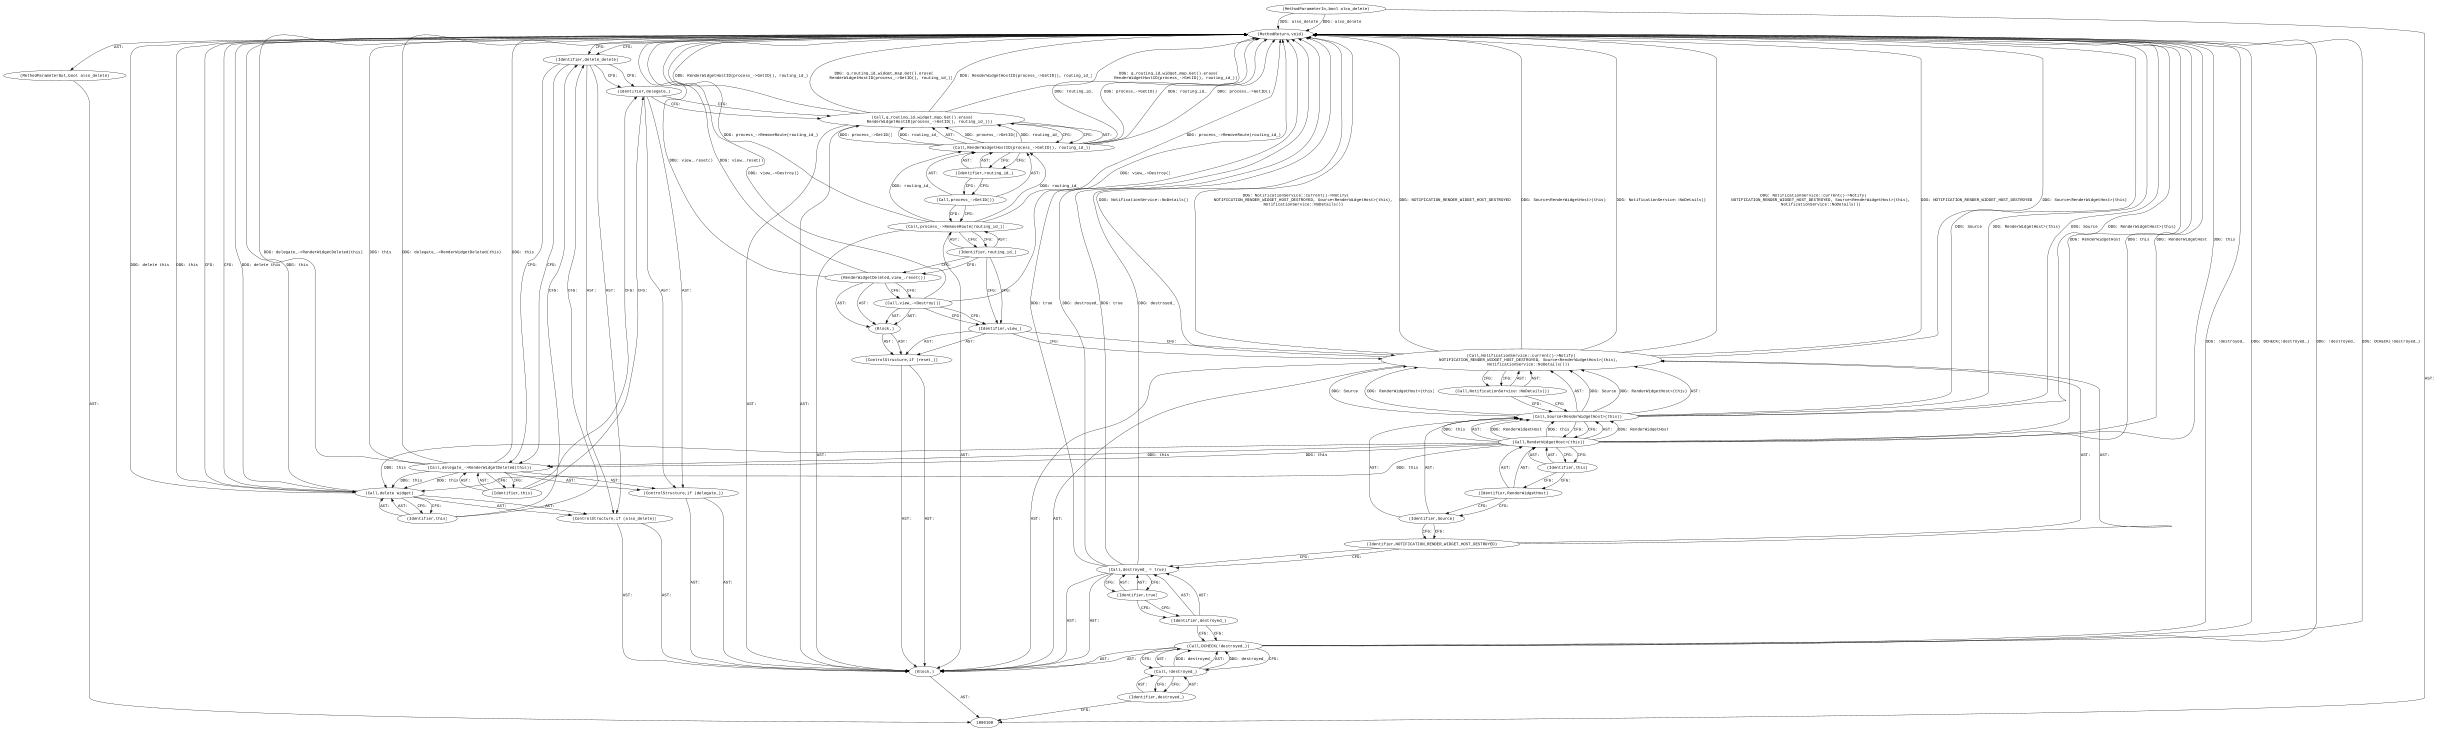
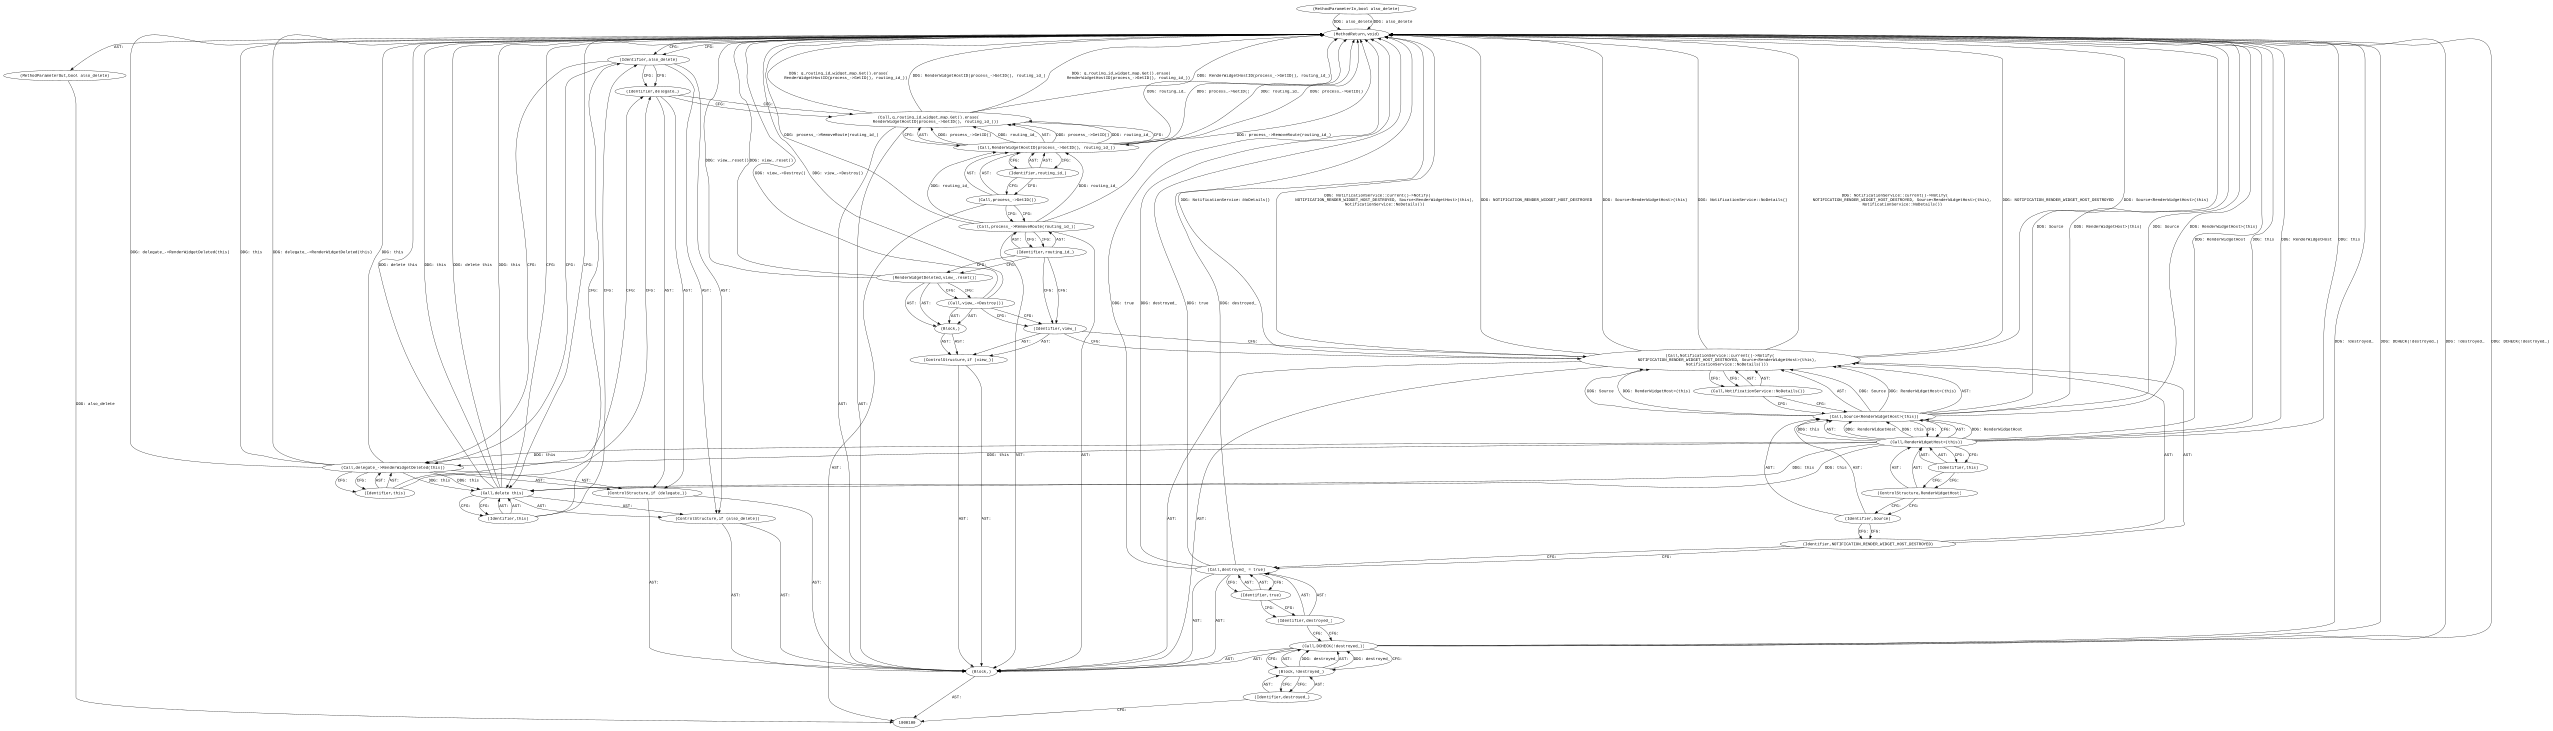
node "(Identifier,delete_delete)": label "(Identifier,delete_delete)" -> "(Identifier,also_delete)"
node "(ControlStructure,if (reset_))": label "(ControlStructure,if (reset_))" -> "(ControlStructure,if (view_))"
edge "(MethodParameterOut,bool also_delete)" -> "1000100": label "AST: " -> "DDG: also_delete"
node "(Call,delete widget)": label "(Call,delete widget)" -> "(Call,delete this)"
node "(Identifier,RenderWidgetHost)": label "(Identifier,RenderWidgetHost)" -> "(ControlStructure,RenderWidgetHost)"
edge "(MethodParameterIn,bool also_delete)" -> "1000100": now "(Call,process_->GetID())" -> "1000100"
node "(Call,!destroyed_)": label "(Call,!destroyed_)" -> "(Block,!destroyed_)"
